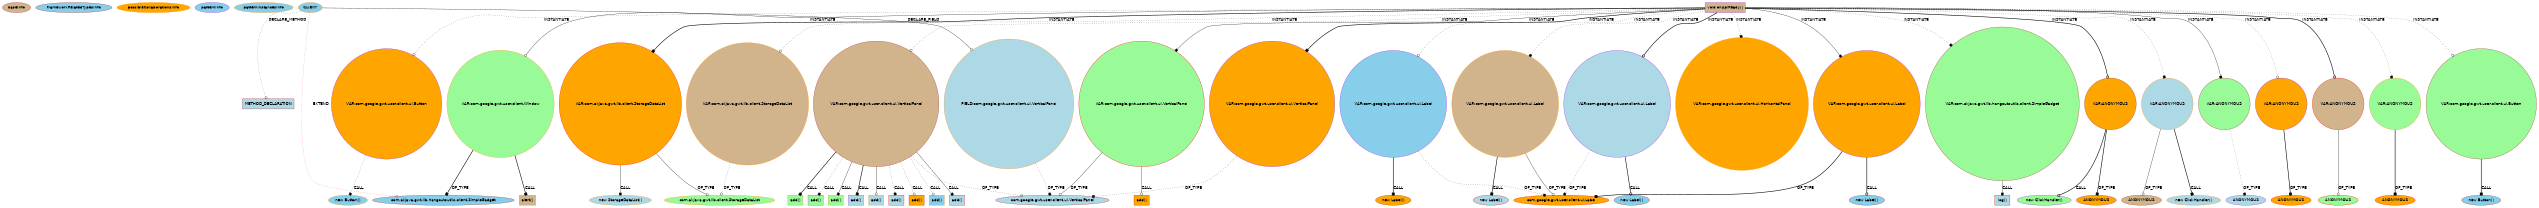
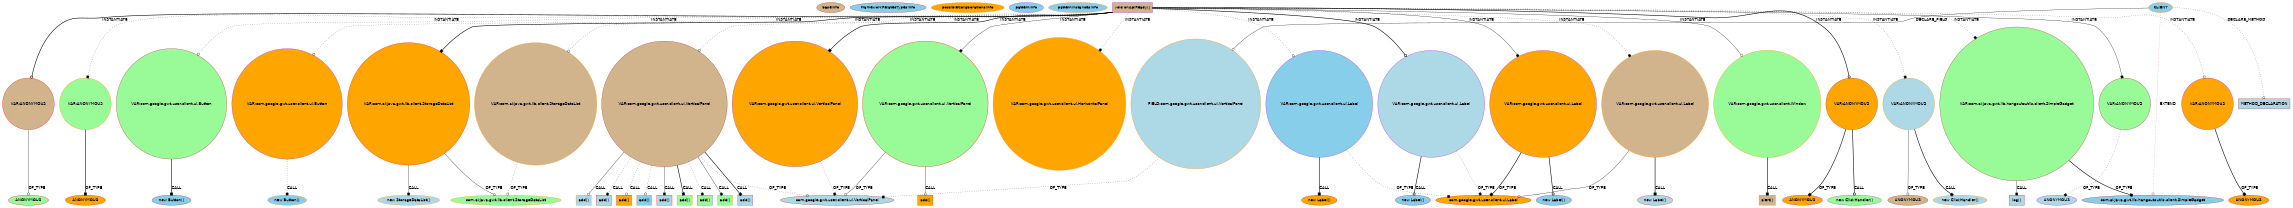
edge "VAR:com.google.gwt.user.client.Window" -> "com.akjava.gwt.lib.hangoutsutils.client.SimpleGadget": now "VAR:com.akjava.gwt.lib.hangoutsutils.client.SimpleGadget" -> "com.akjava.gwt.lib.hangoutsutils.client.SimpleGadget"
